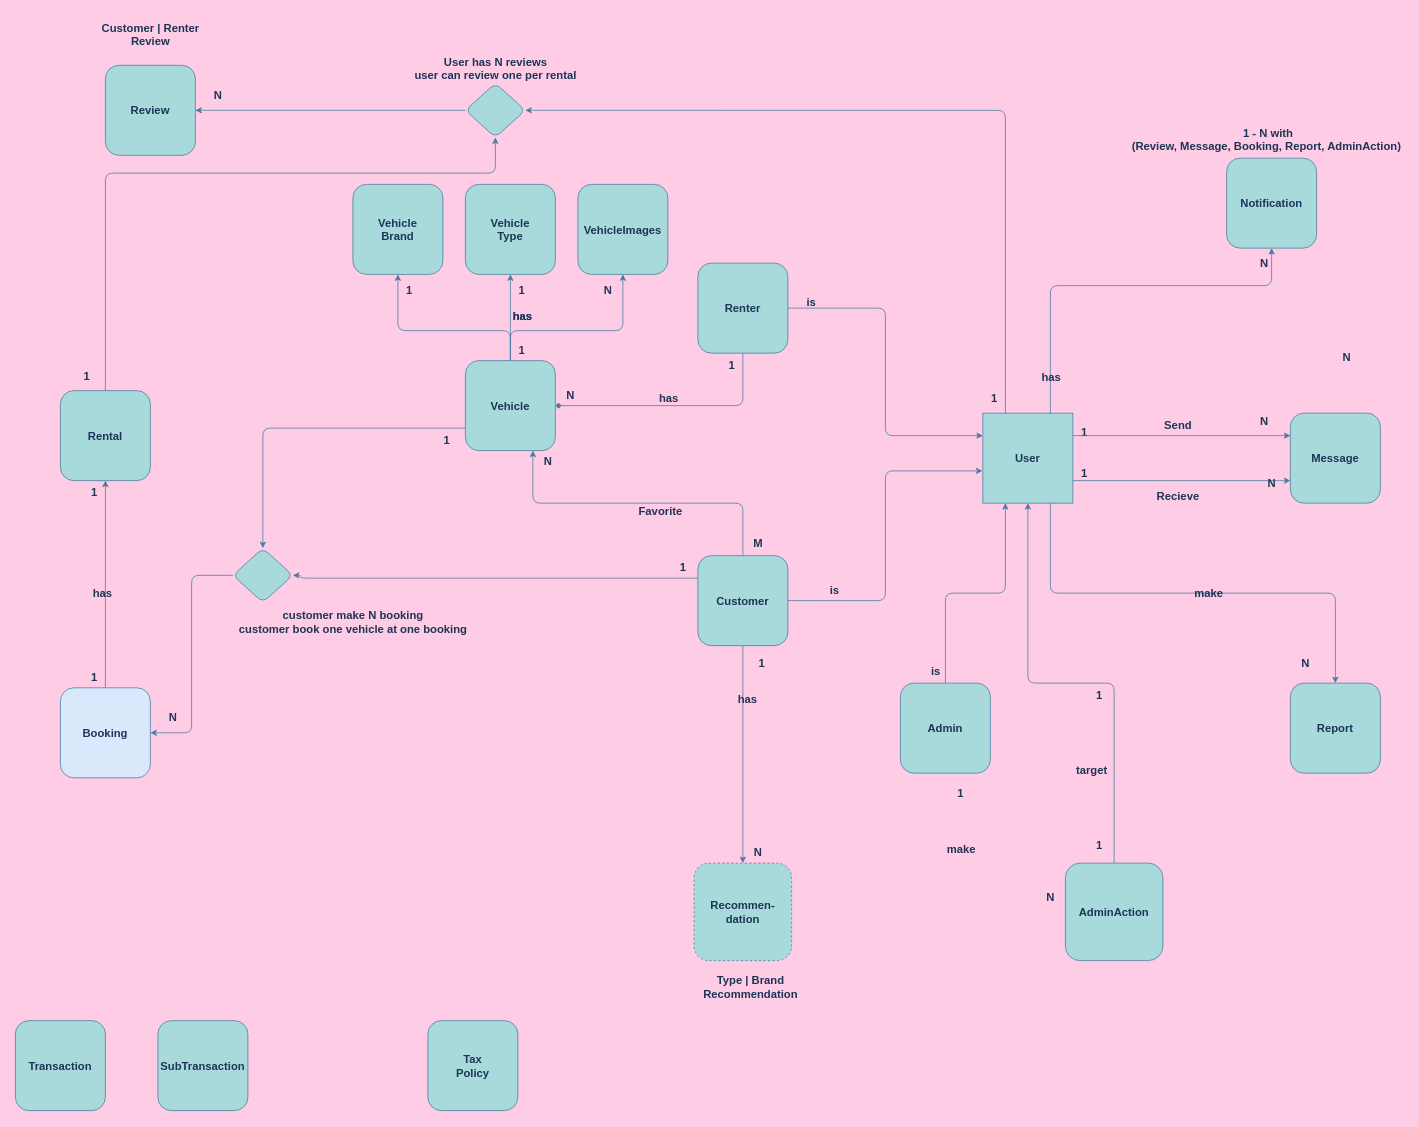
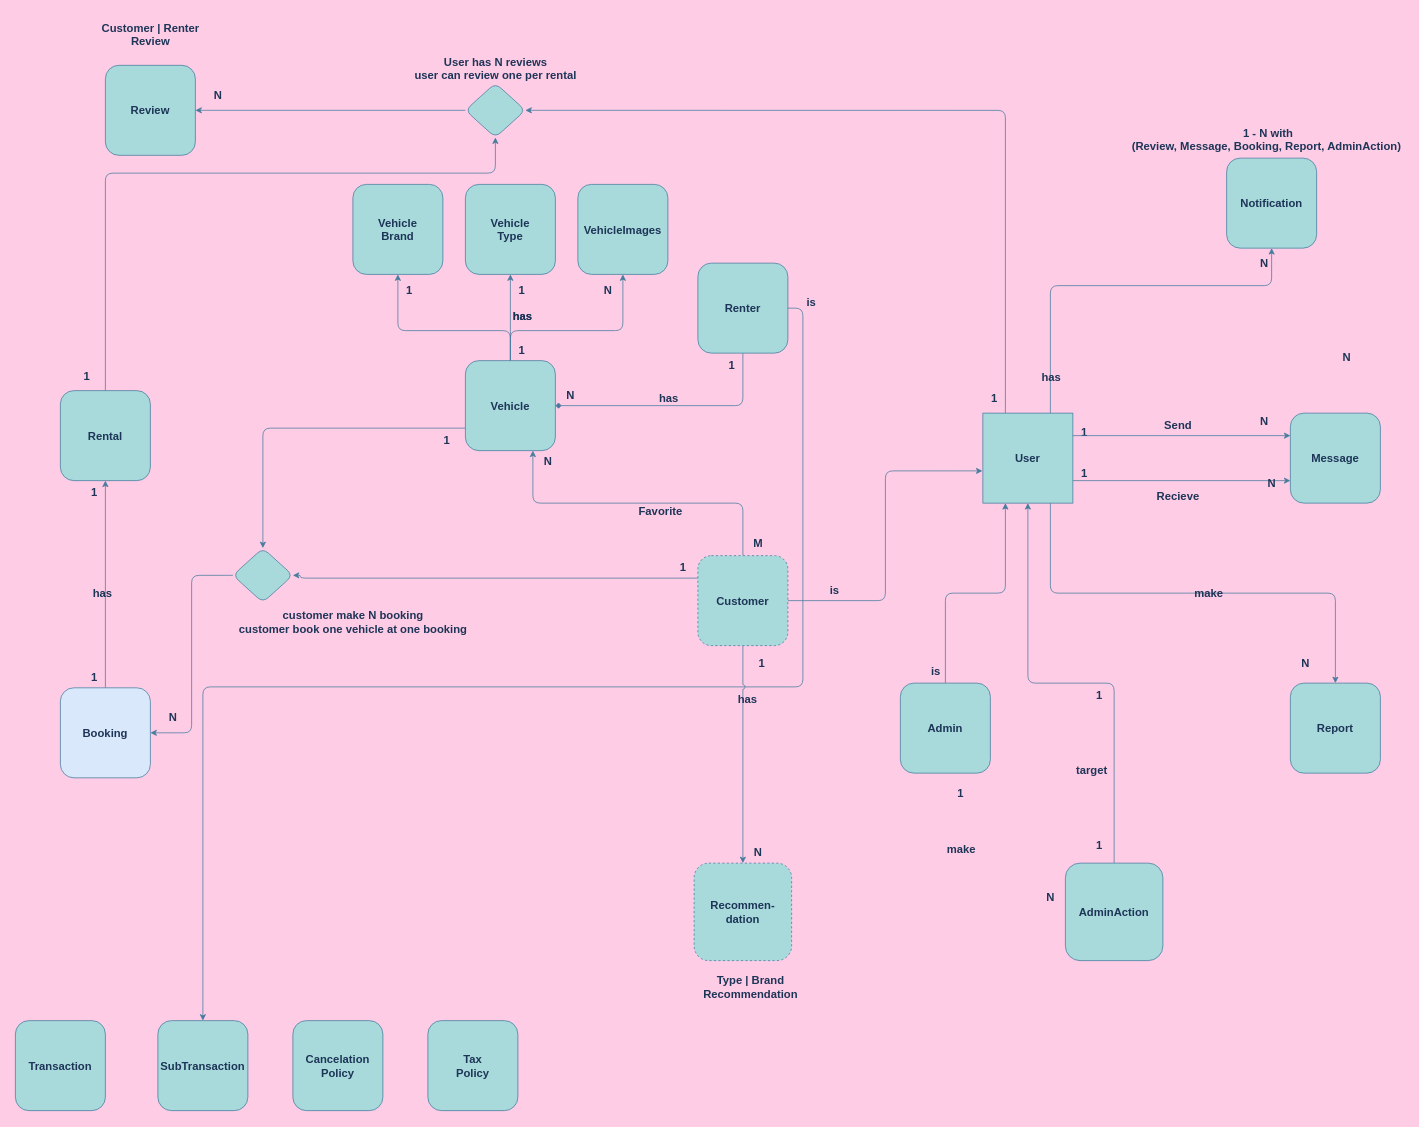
edge "Renter" -> "User": now "Renter" -> "SubTransaction"
node "Customer": style solid -> dashed
node "Cancelation Policy": added
